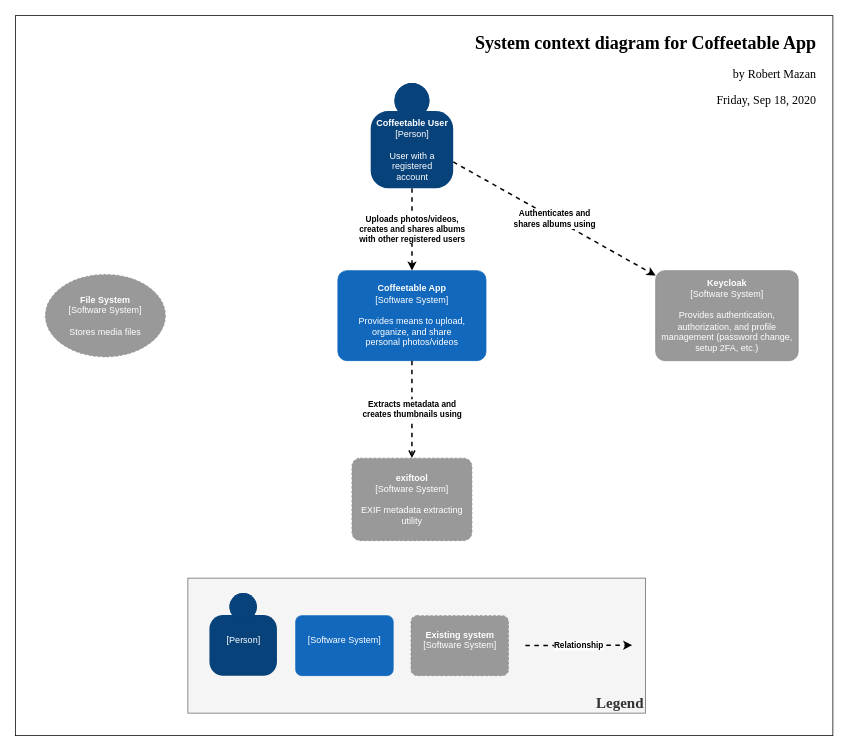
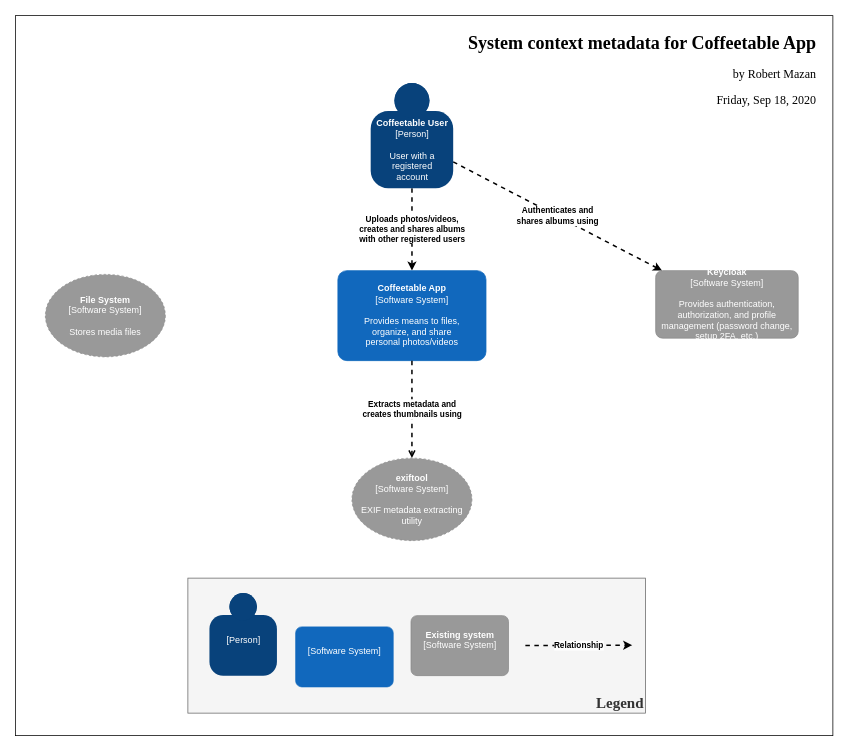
node "System context diagram for Coffeetable App by Robert Mazan Friday, Sep 18, 2020": label "System context diagram for Coffeetable App by Robert Mazan Friday, Sep 18, 2020" -> "System context metadata for Coffeetable App by Robert Mazan Friday, Sep 18, 2020"
node "Coffeetable App [Software System] Provides means to upload, organize, and share personal photos/videos": label "Coffeetable App [Software System] Provides means to upload, organize, and share personal photos/videos" -> "Coffeetable App [Software System] Provides means to files, organize, and share personal photos/videos"
node "Keycloak [Software System] Provides authentication, authorization, and profile management (password change, setup 2FA, etc.)": size 143x90 -> 143x68
node "exiftool [Software System] EXIF metadata extracting utility": shape rounded rectangle -> ellipse
node "[Software System]": moved (344, 645) -> (344, 657)
node "Existing system [Software System]": style dashed -> solid
